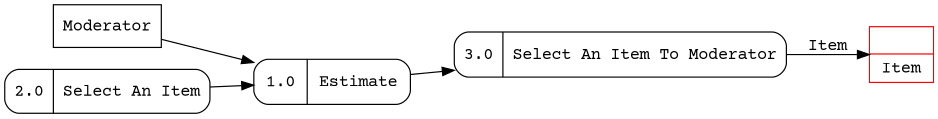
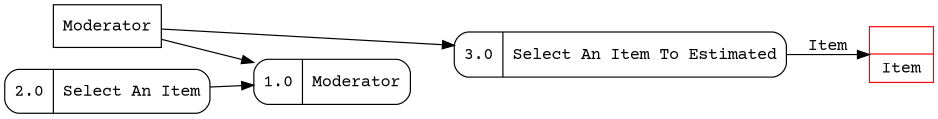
node "3.0": text "Select An Item To Moderator" -> "Select An Item To Estimated"
edge "1.0" -> "3.0": now "Moderator" -> "3.0"
node "1.0": text "Estimate" -> "Moderator"
